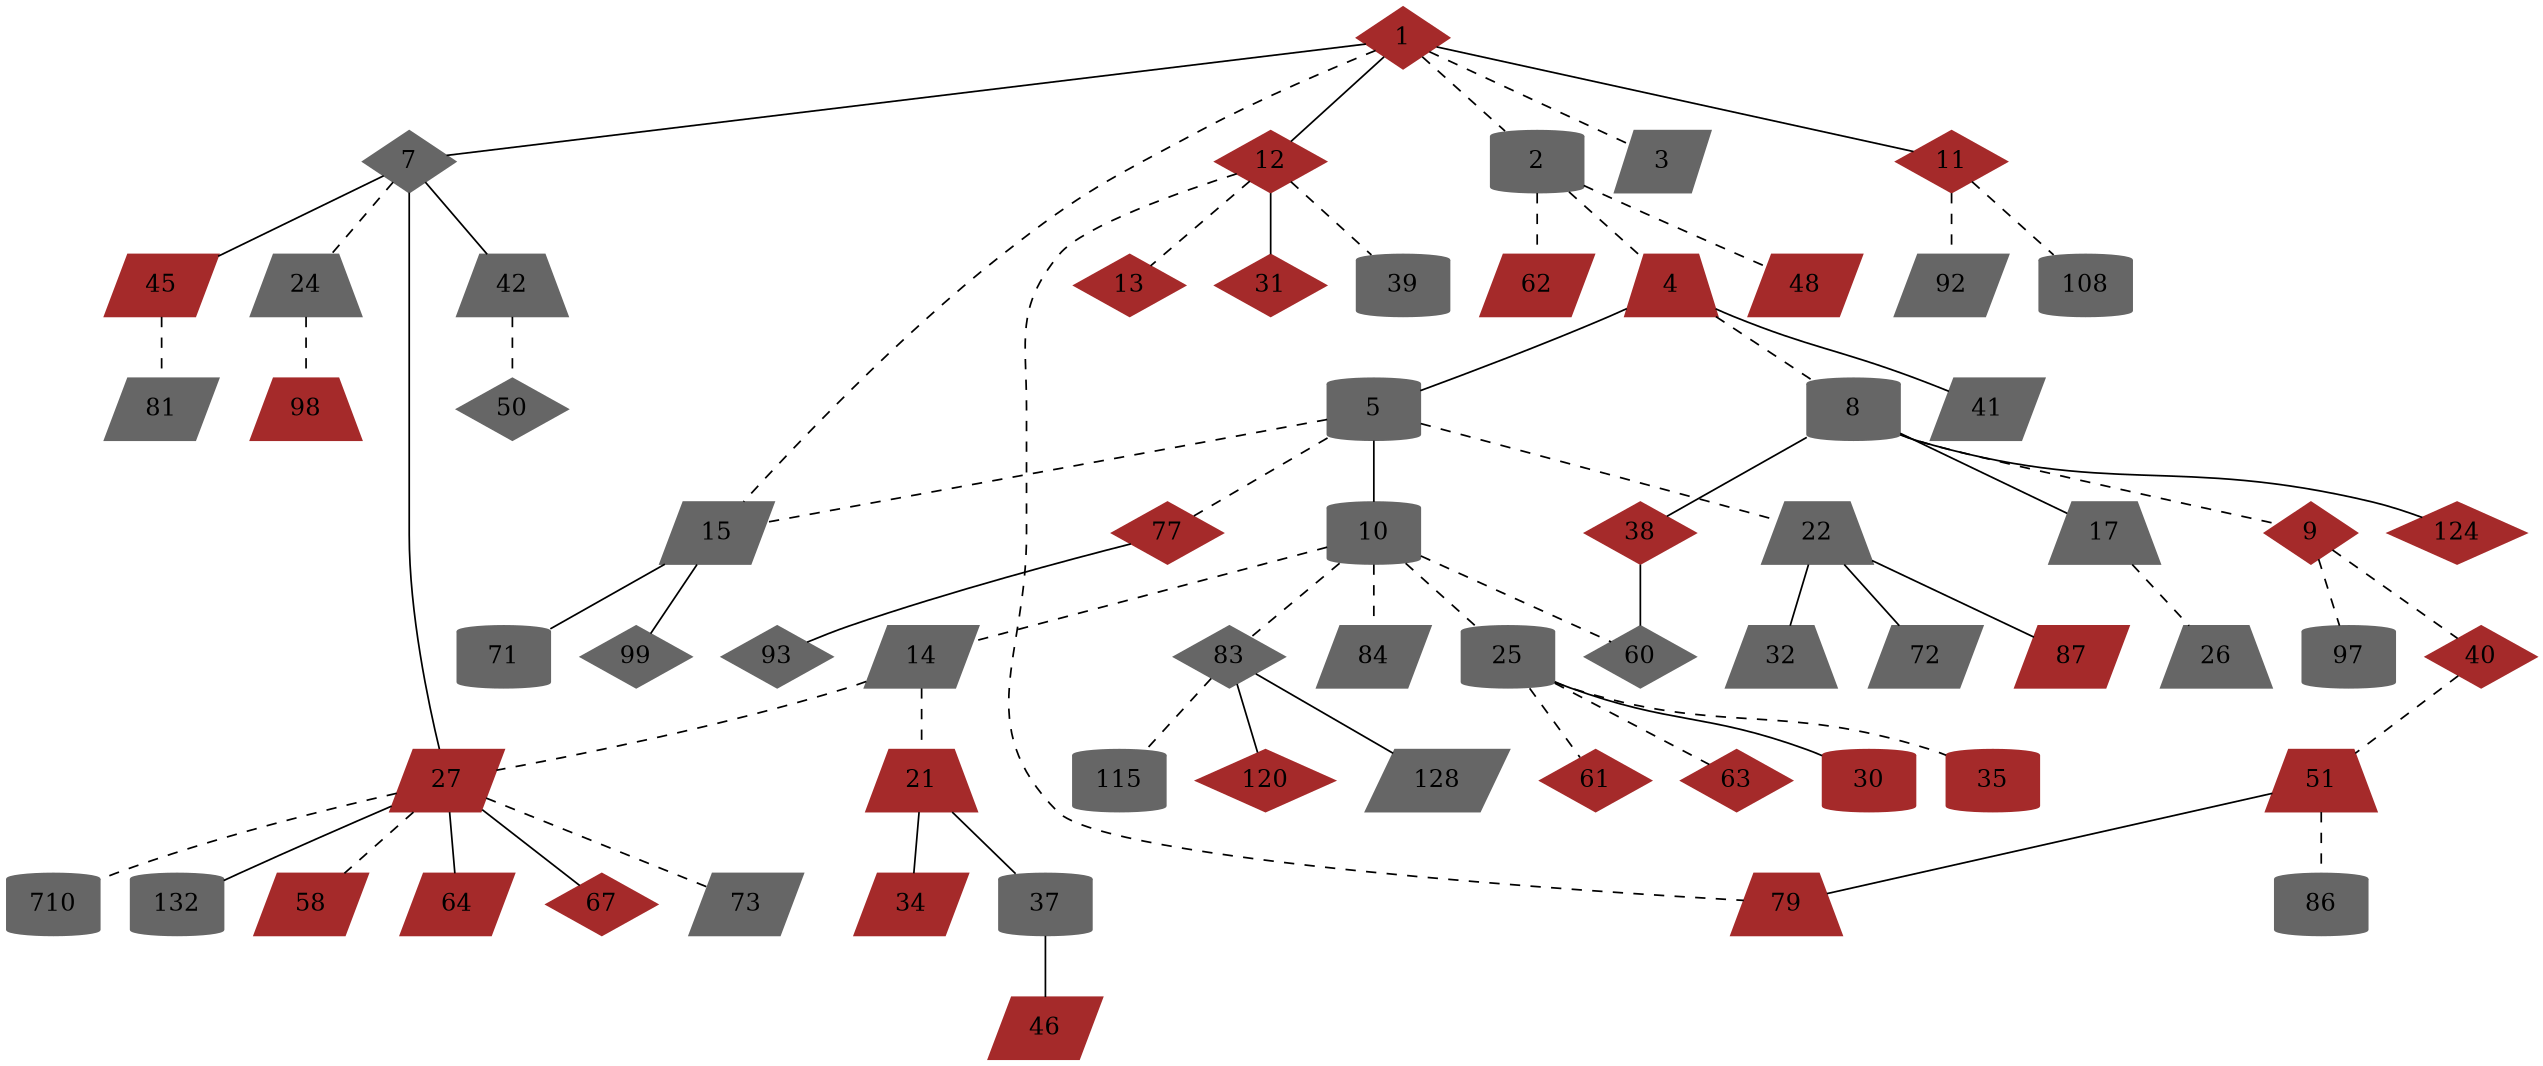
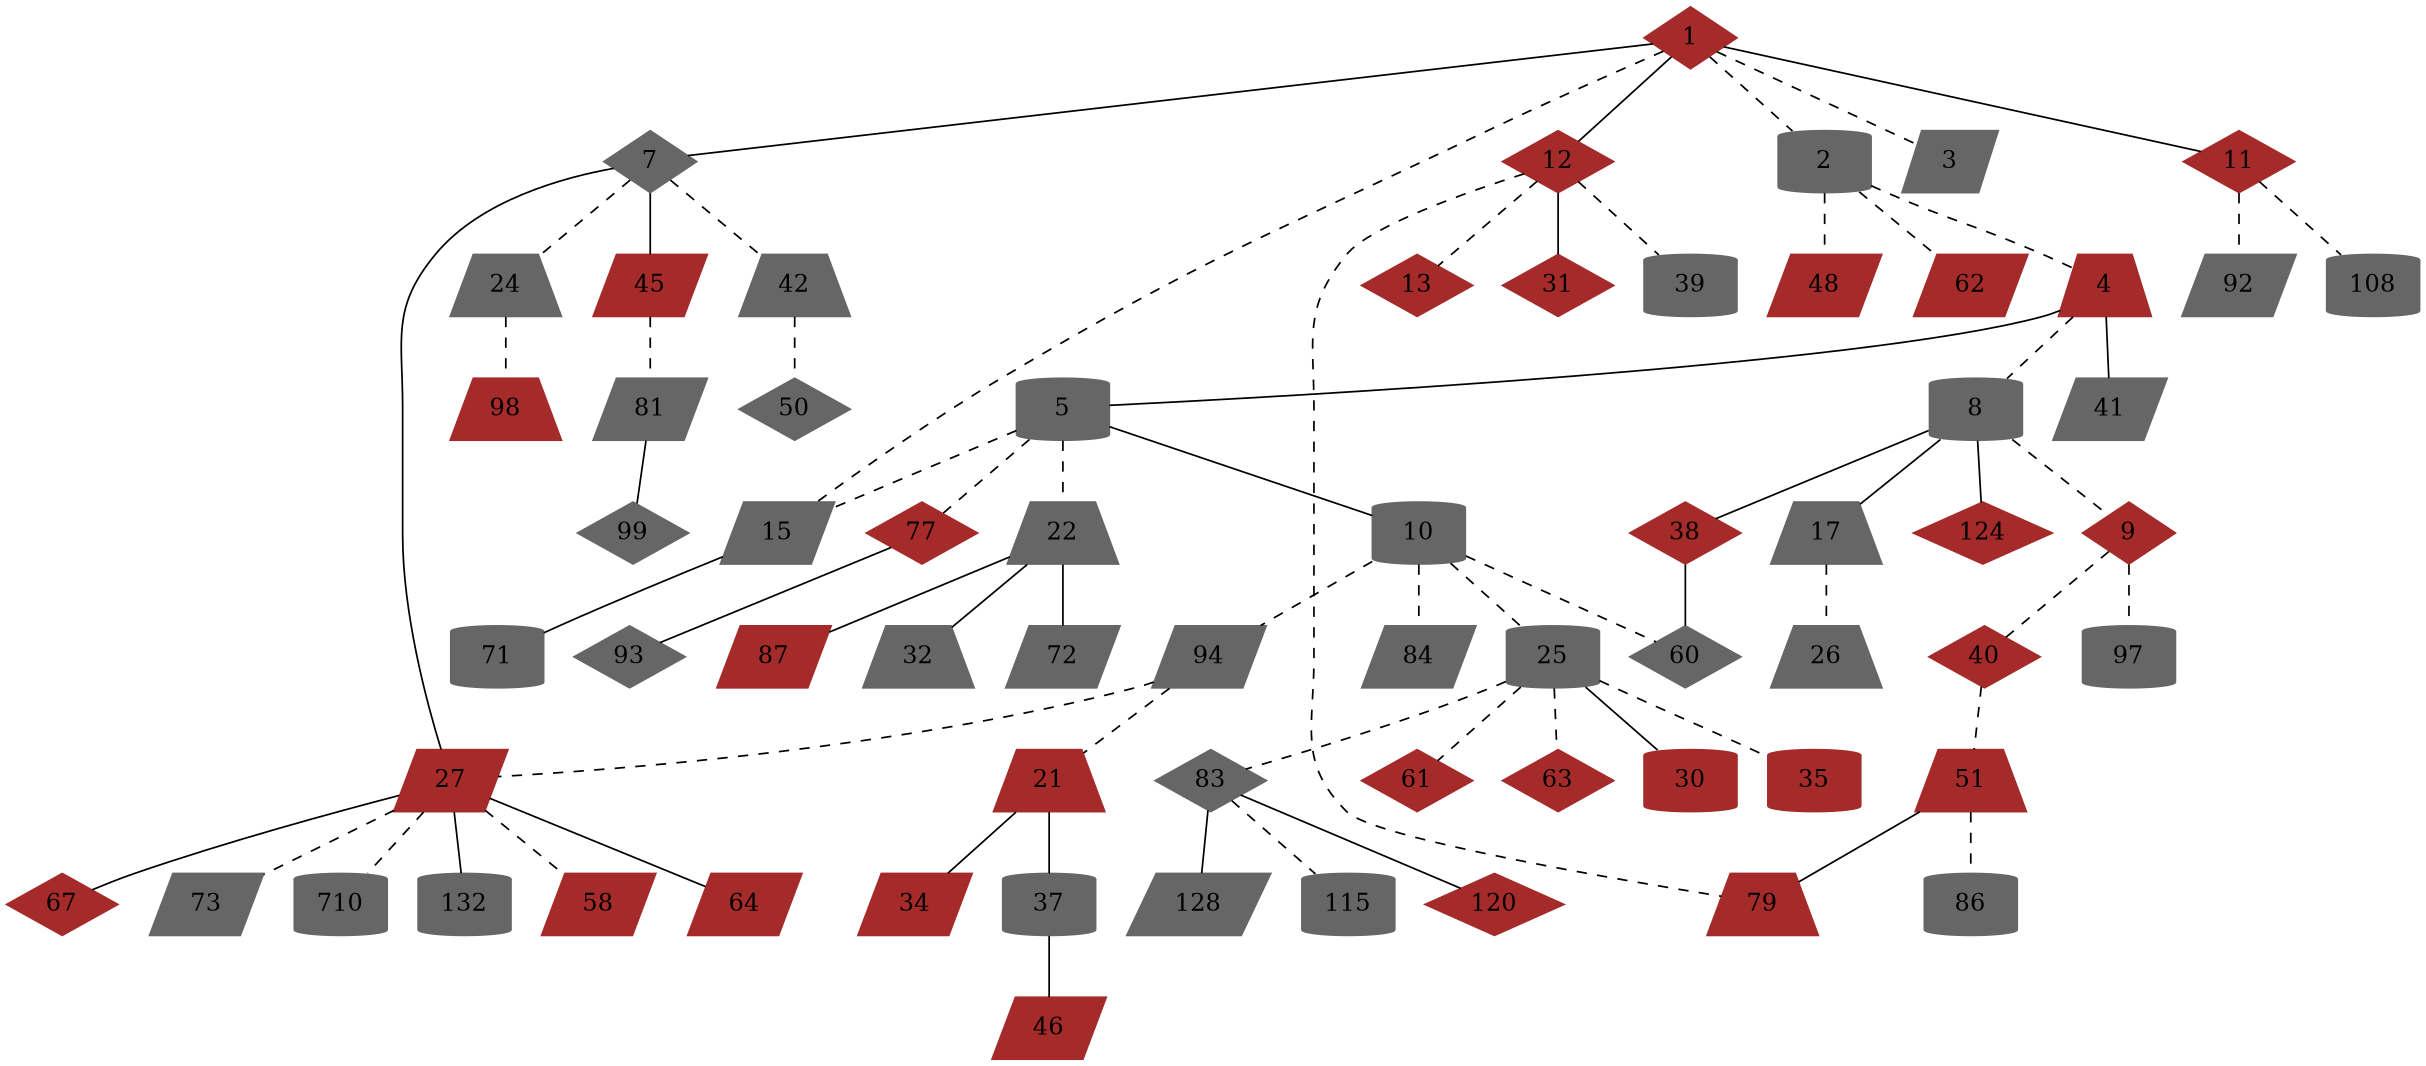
edge "7" -- "42": style solid -> dashed
edge "15" -- "99": now "81" -- "99"
edge "10" -- "83": now "25" -- "83"
node "14": label "14" -> "94"
